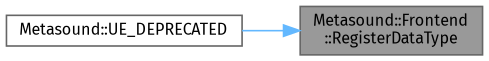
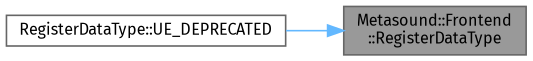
node "Metasound::UE_DEPRECATED": label "Metasound::UE_DEPRECATED" -> "RegisterDataType::UE_DEPRECATED"
